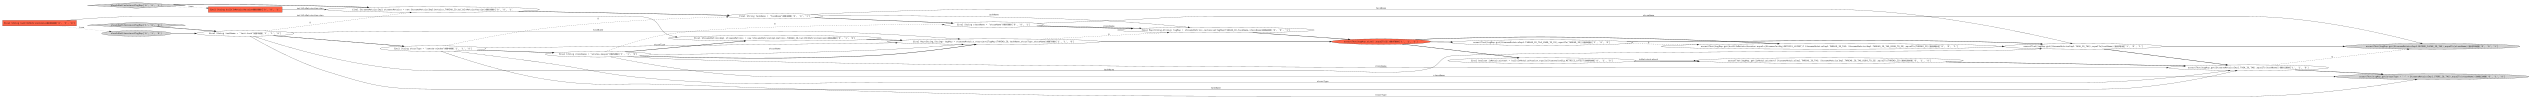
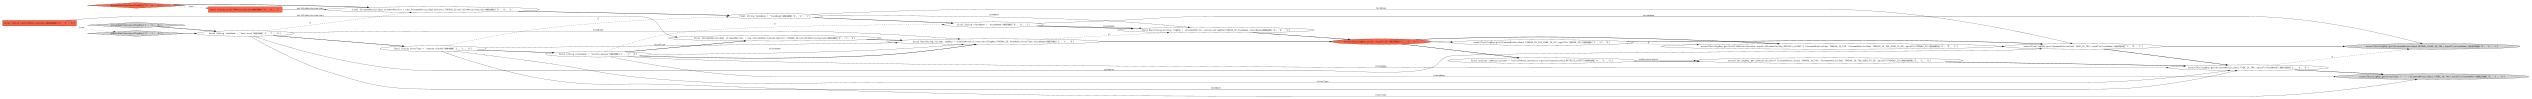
node "shouldGetCacheLevelTagMap['0', '0', '1']": fillcolor lightgray -> tomato
node "shouldGetStoreLevelTagMap['0', '1', '0']": shape ellipse -> diamond
